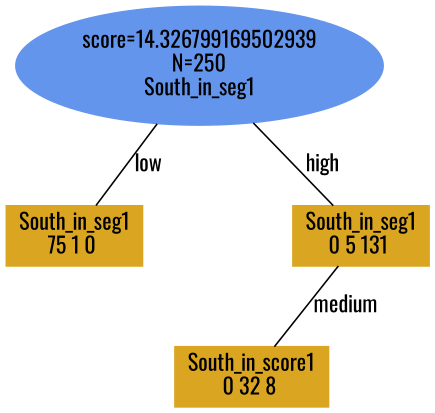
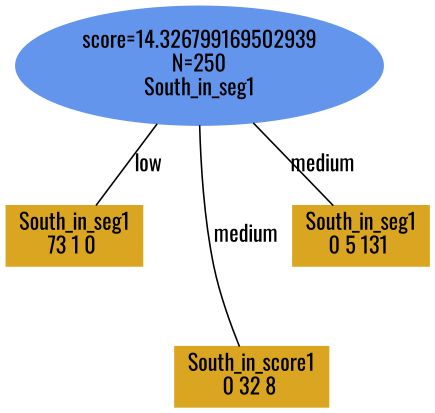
edge "score=14.326799169502939 N=250 South_in_seg1" -- "South_in_seg1 0 5 131": label "high" -> "medium"
node "South_in_seg1 75 1 0": label "South_in_seg1 75 1 0" -> "South_in_seg1 73 1 0"
edge "South_in_seg1 0 5 131" -- "South_in_score1 0 32 8": now "score=14.326799169502939 N=250 South_in_seg1" -- "South_in_score1 0 32 8"
